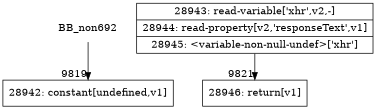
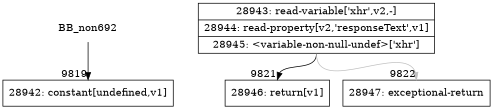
node "28947: exceptional-return": added
